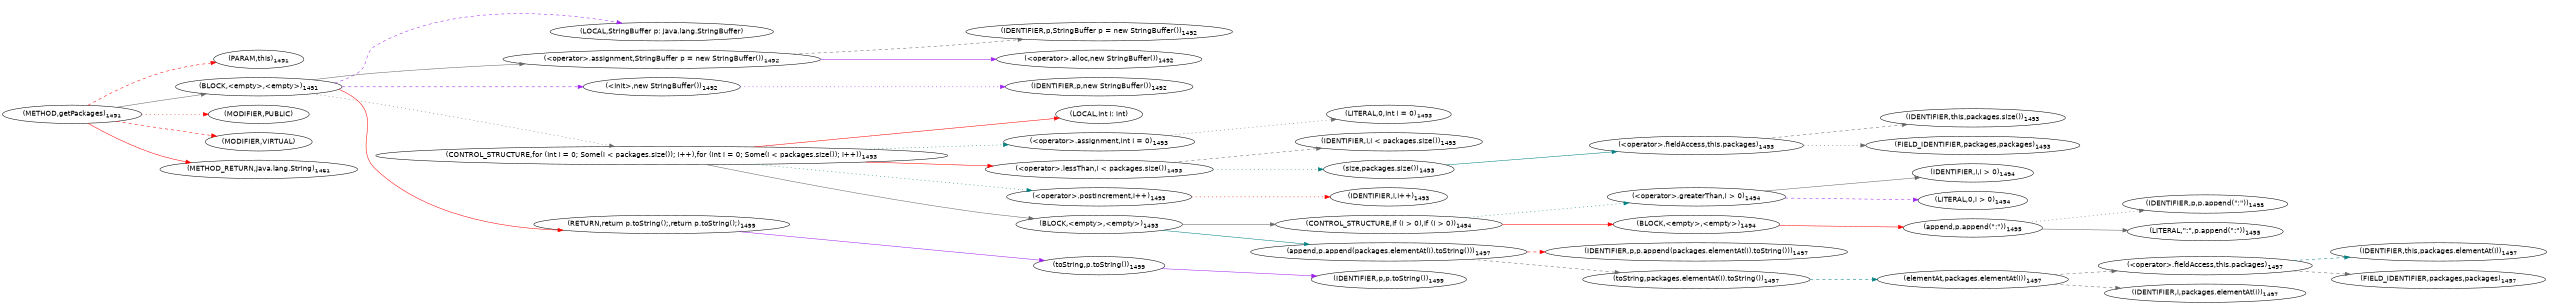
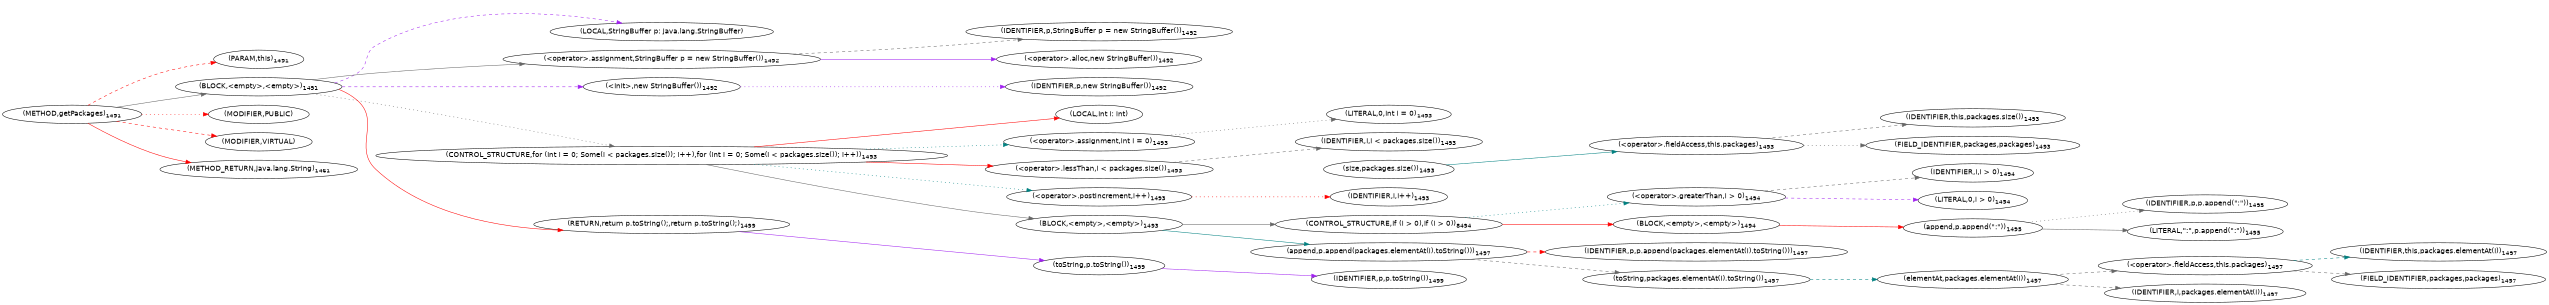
edge "(<operator>.lessThan,i < packages.size())" -> "(size,packages.size())": removed
edge "(<operator>.greaterThan,i > 0)" -> "(IDENTIFIER,i,i > 0)": style solid -> dashed
node "(CONTROL_STRUCTURE,if (i > 0),if (i > 0))": text "1494" -> "8494"
